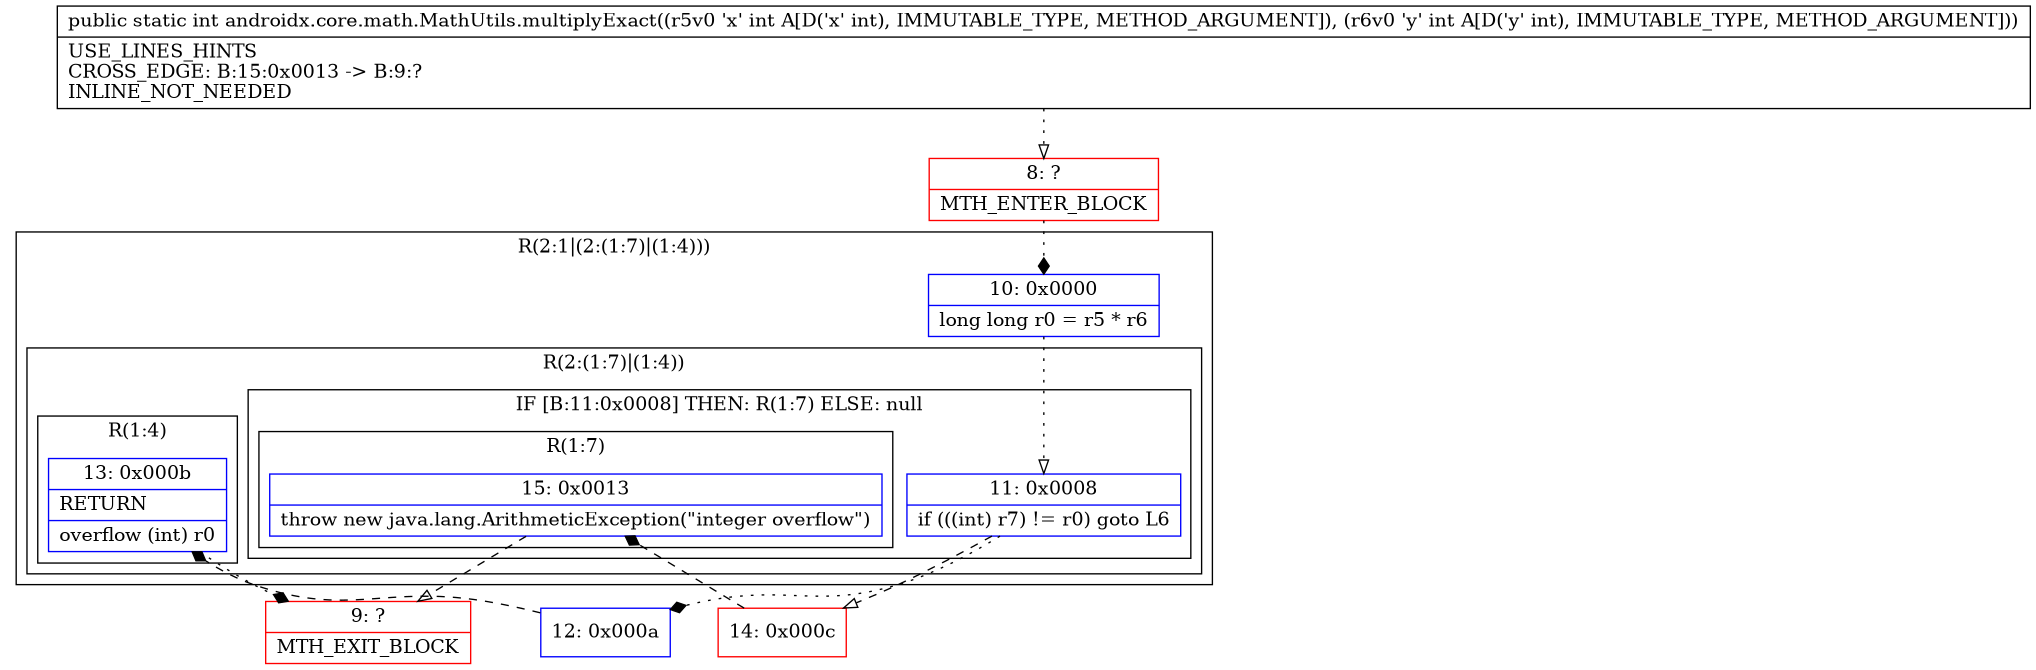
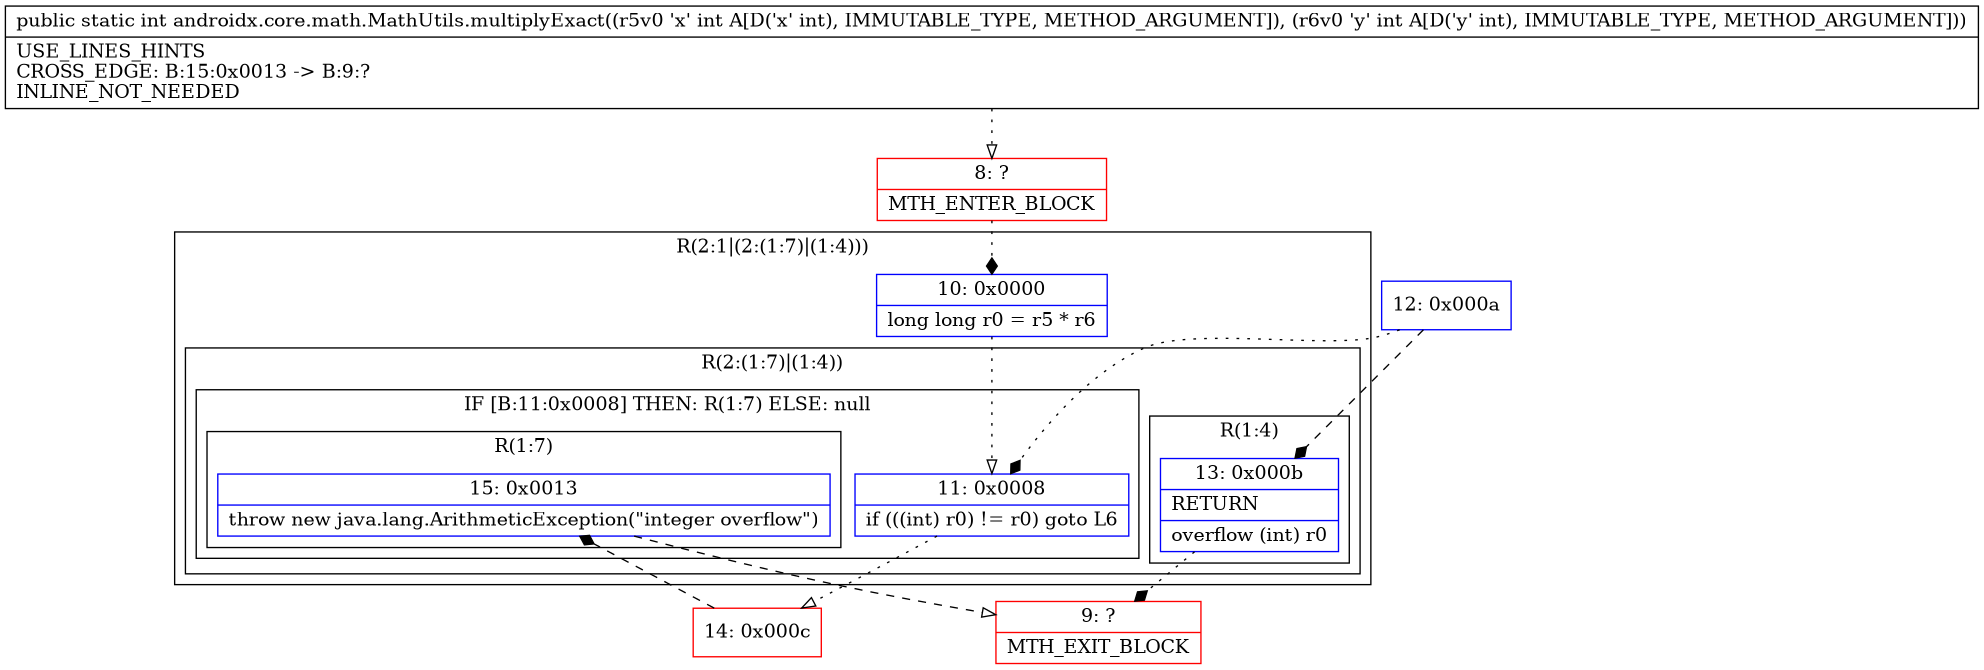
node "11: 0x0008": text "if (((int) r7) != r0) goto L6" -> "if (((int) r0) != r0) goto L6"
edge "11: 0x0008" -> "14: 0x000c": style dashed -> dotted
edge "11: 0x0008" -> "12: 0x000a": reversed
